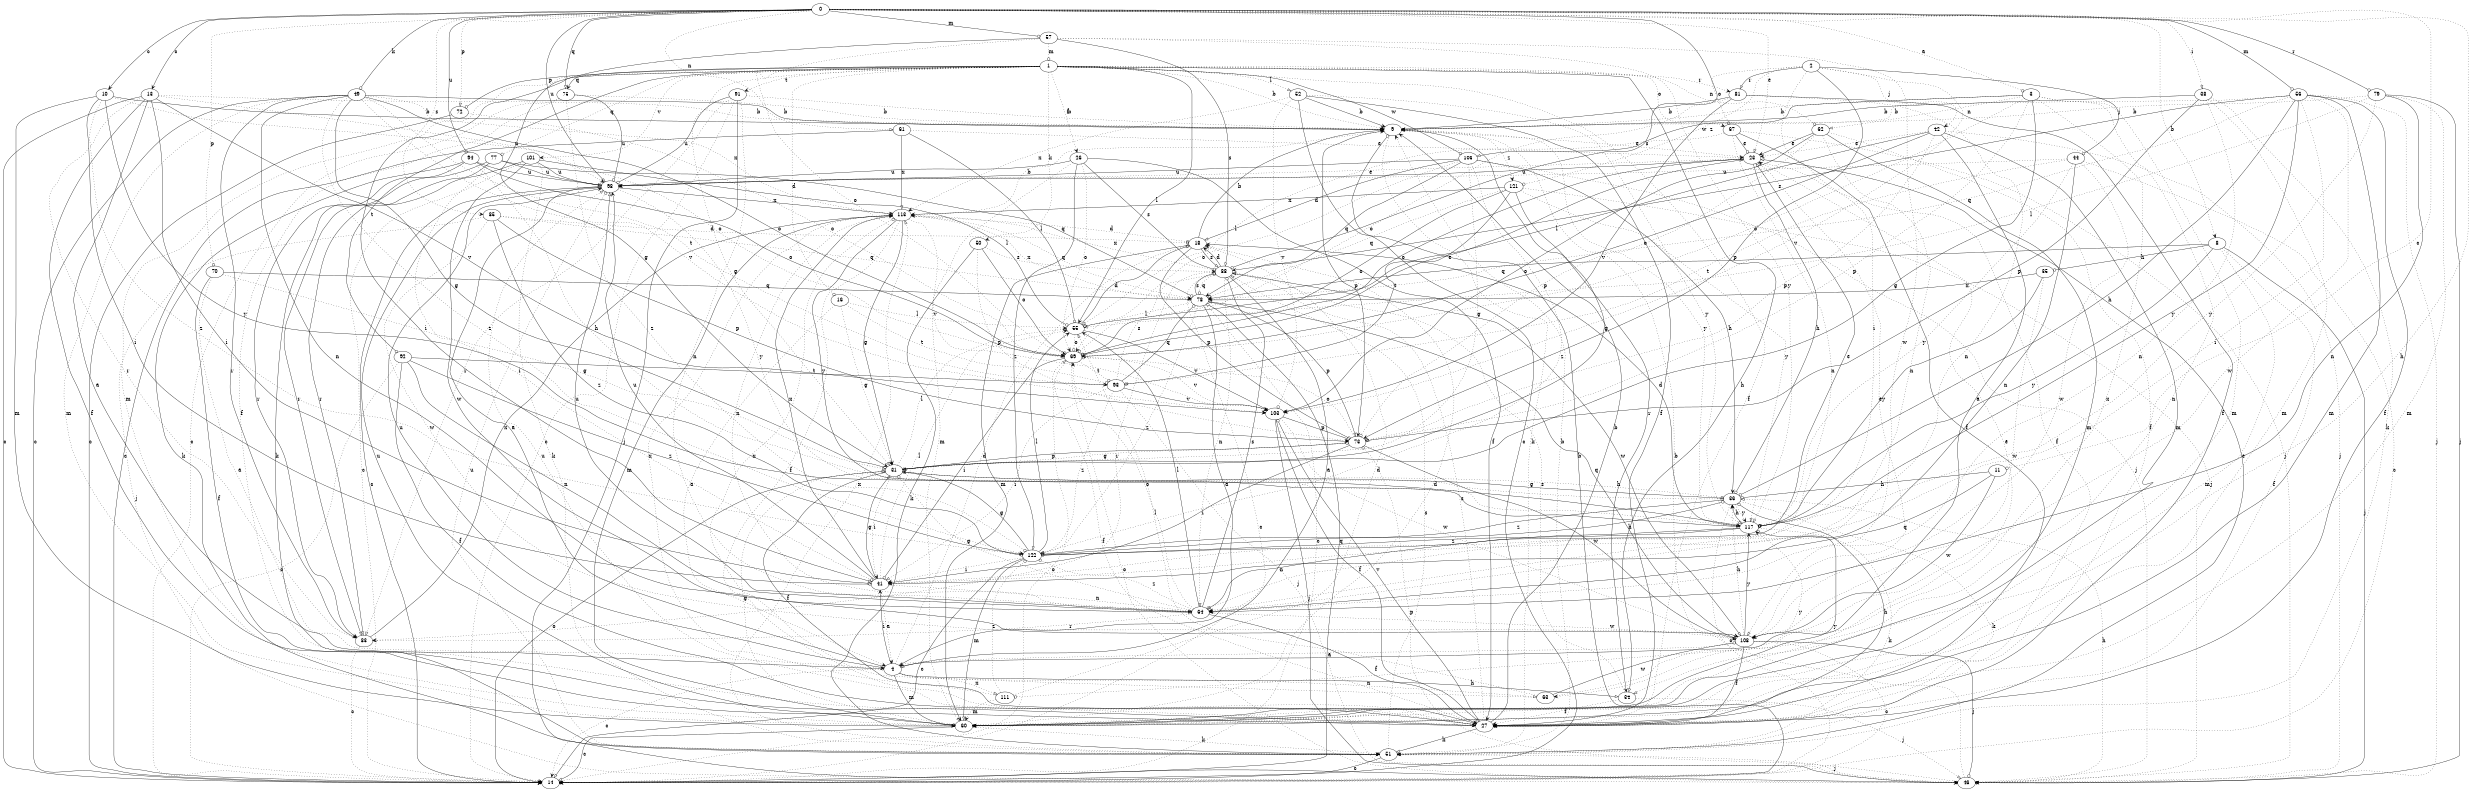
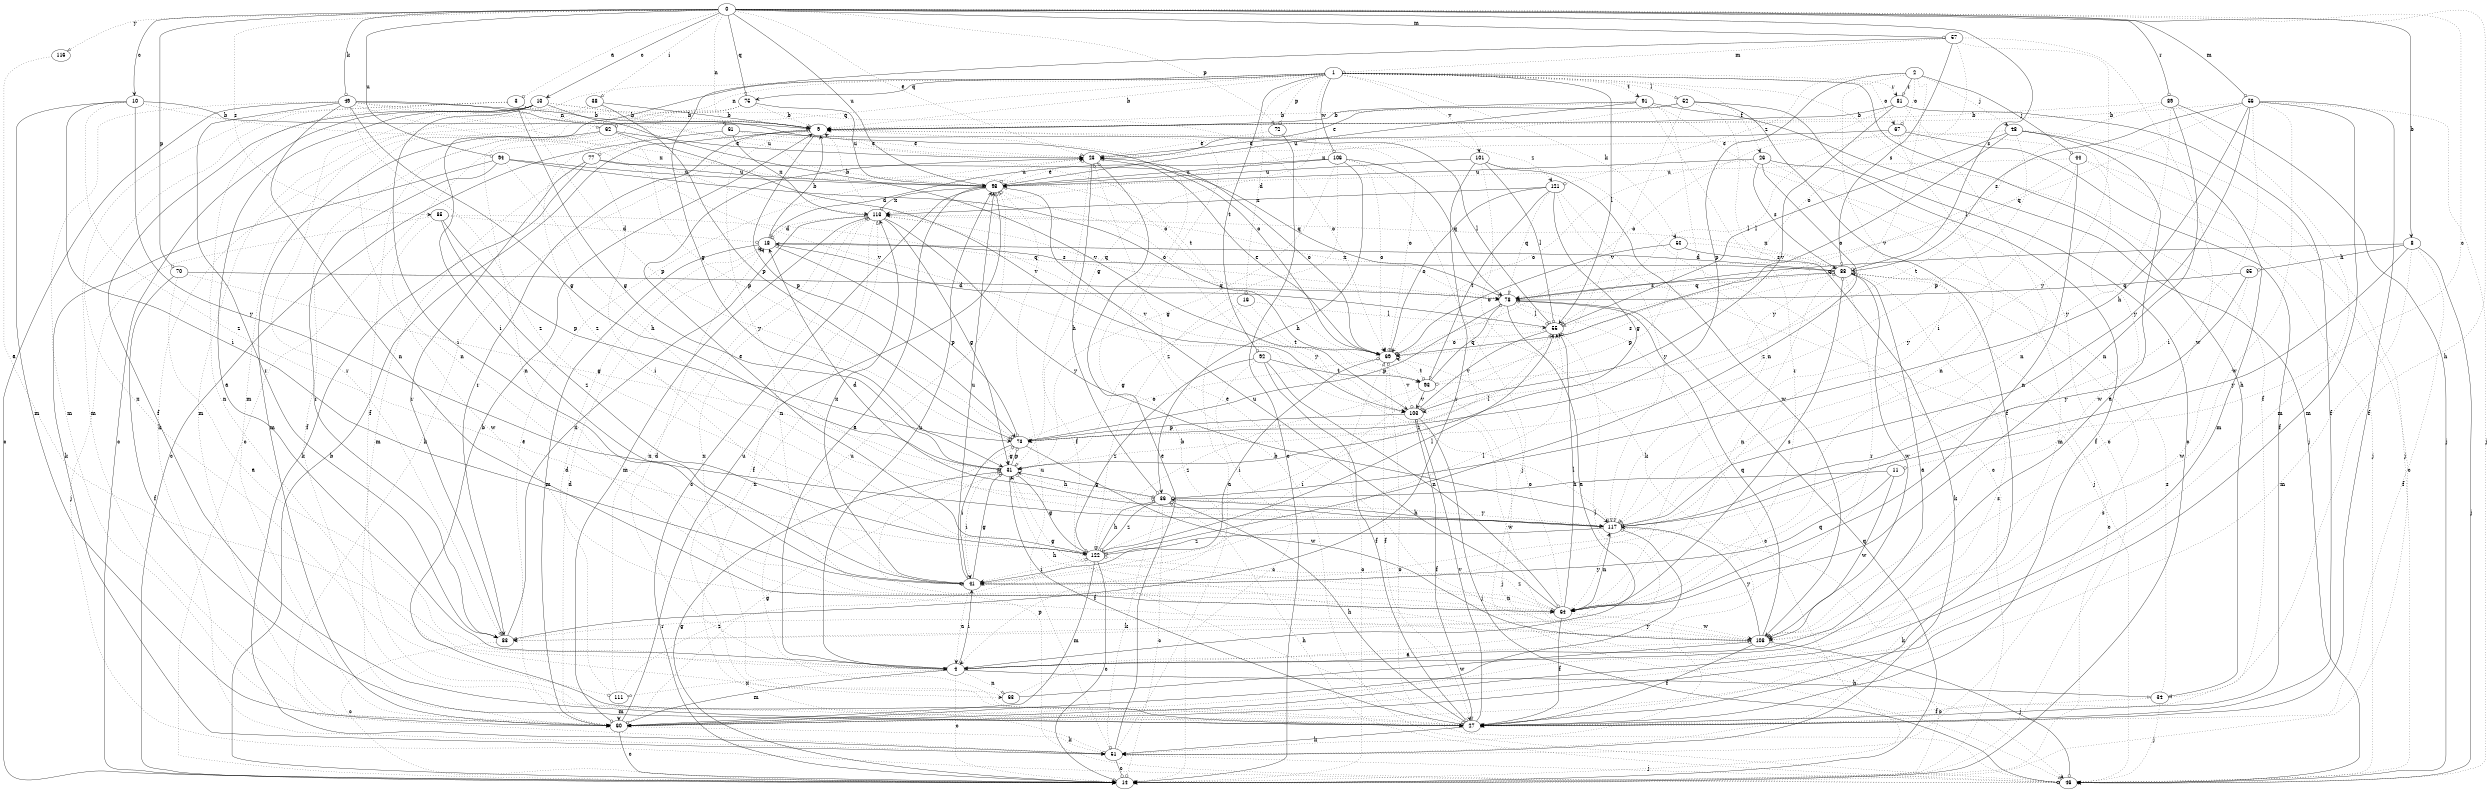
edge "0" -> "8": style dotted -> solid
edge "0" -> "70": style dotted -> solid
node "116": added
edge "1" -> "72": style solid -> dotted
node "79": label "79" -> "89"
edge "3" -> "106": removed, label "w"
edge "91" -> "23": added, label "e"
node "42": label "42" -> "48"
edge "72" -> "23": added, label "e"
edge "23" -> "98": style solid -> dotted
edge "62" -> "103": label "o" -> "v"
edge "35" -> "78": label "x" -> "q"
edge "9" -> "34": now "9" -> "83"
edge "4" -> "18": arrowhead odot -> vee
edge "77" -> "60": added, label "m"
edge "108" -> "36": now "108" -> "31"
edge "14" -> "31": label "o" -> "g"
edge "63" -> "117": now "64" -> "117"
